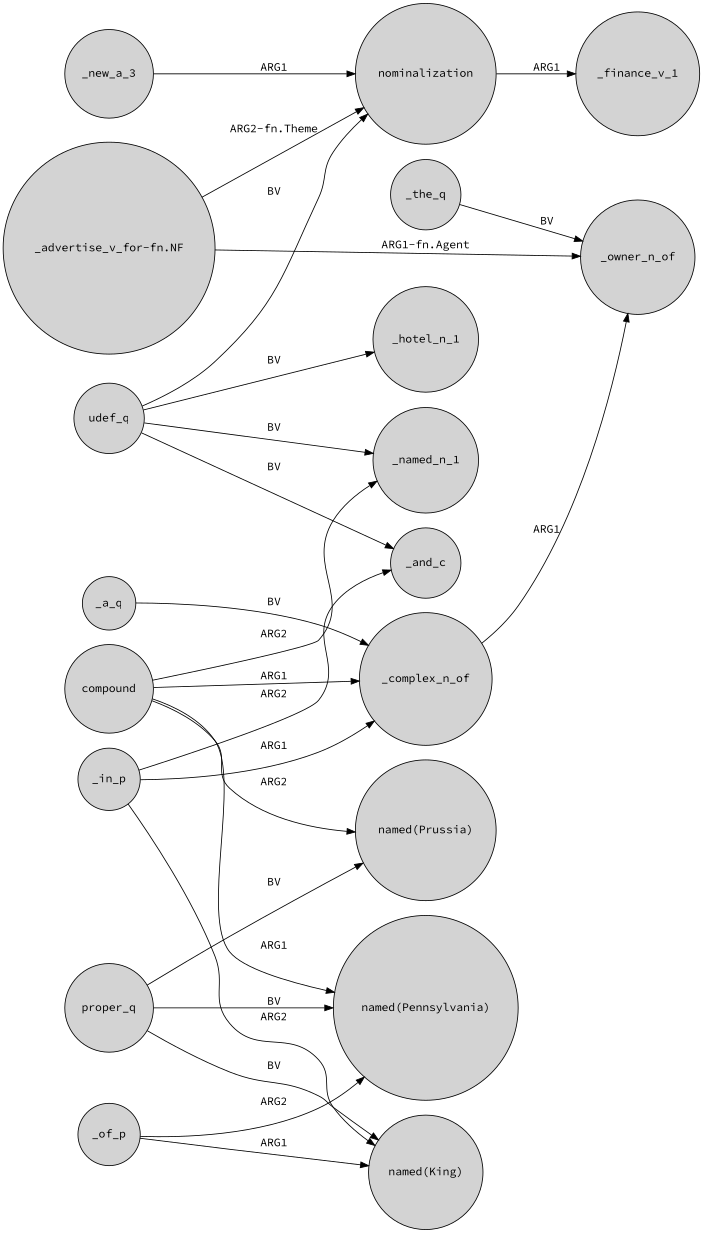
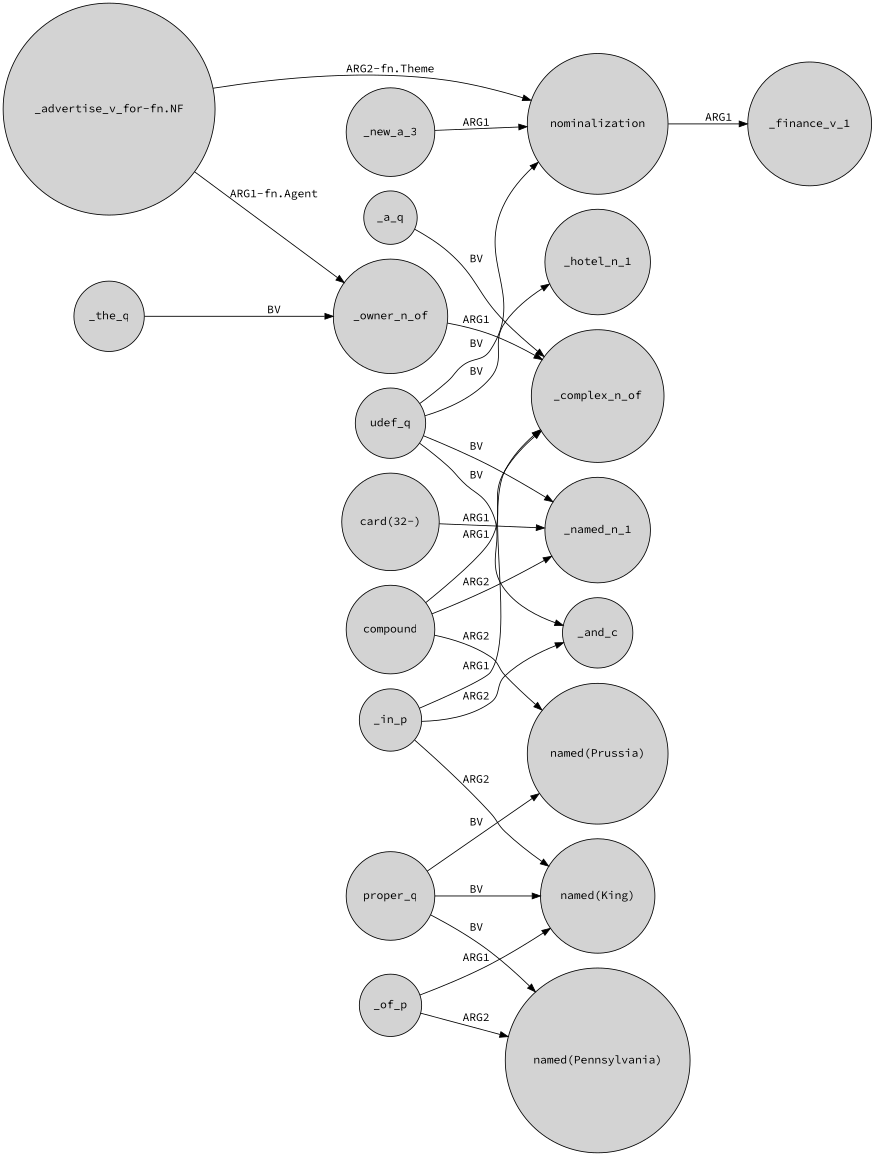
edge "_complex_n_of" -> "_owner_n_of": reversed
node "card(32-)": added
edge "compound" -> "named(Pennsylvania)": removed, label "ARG1"
